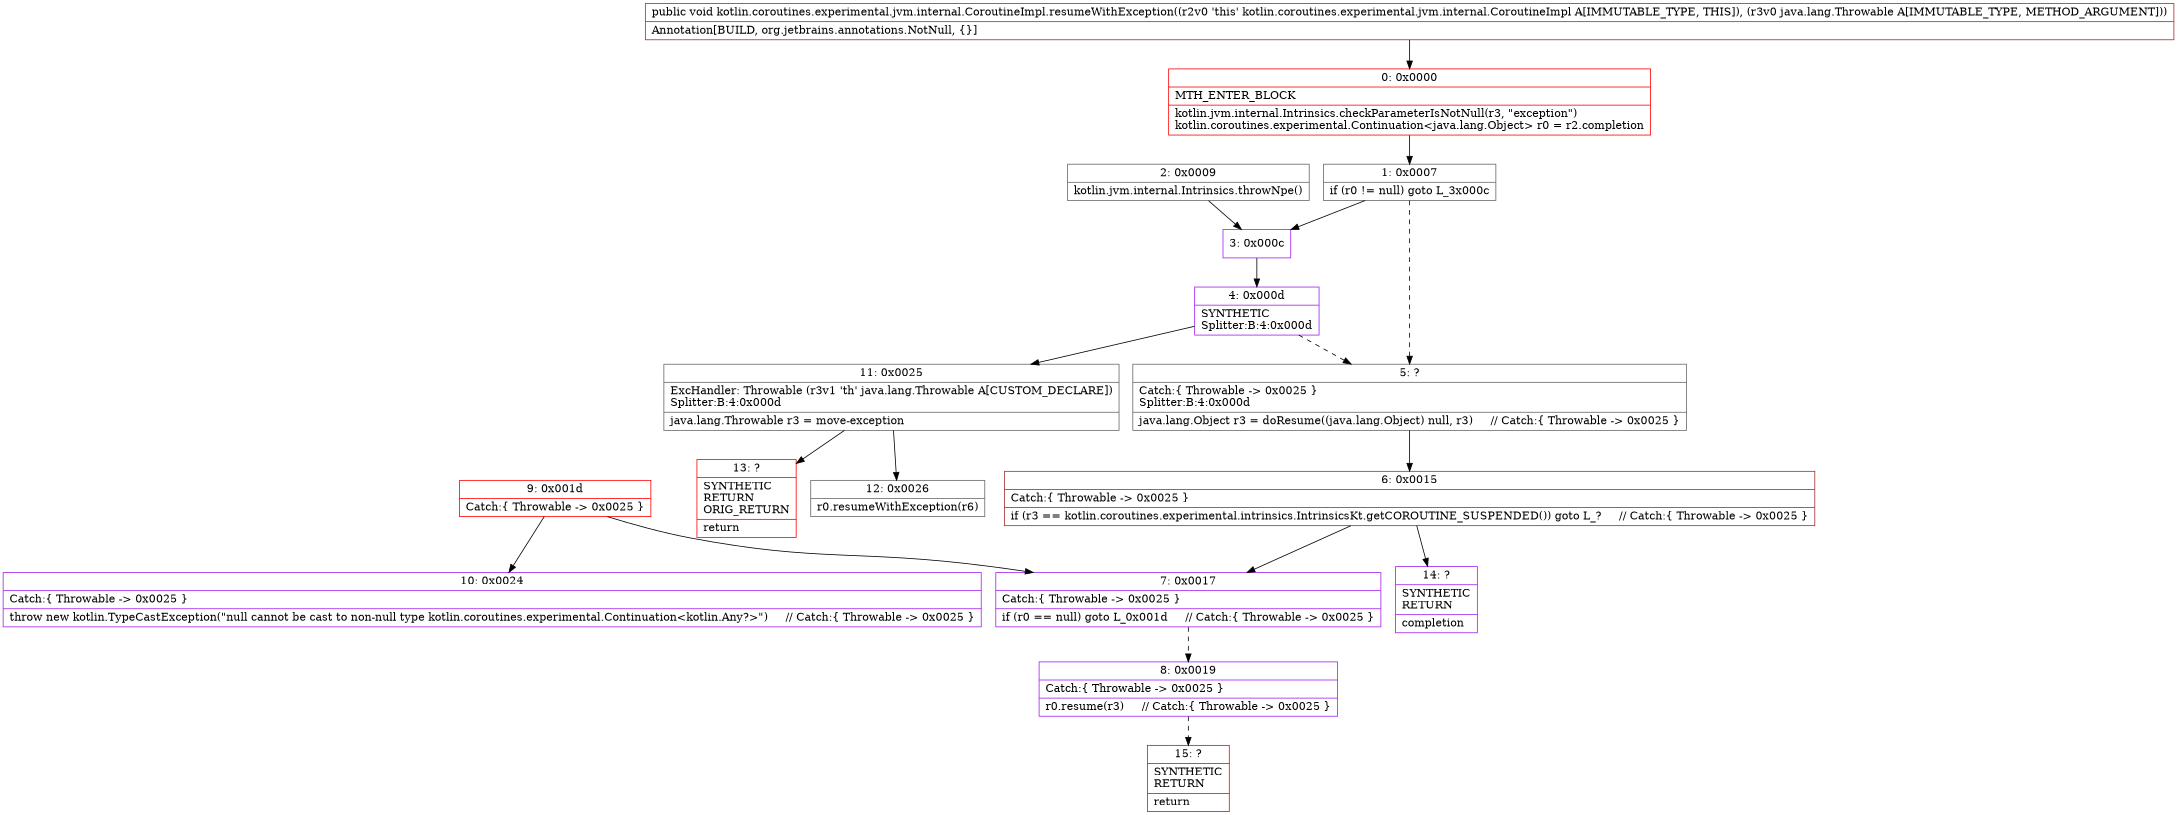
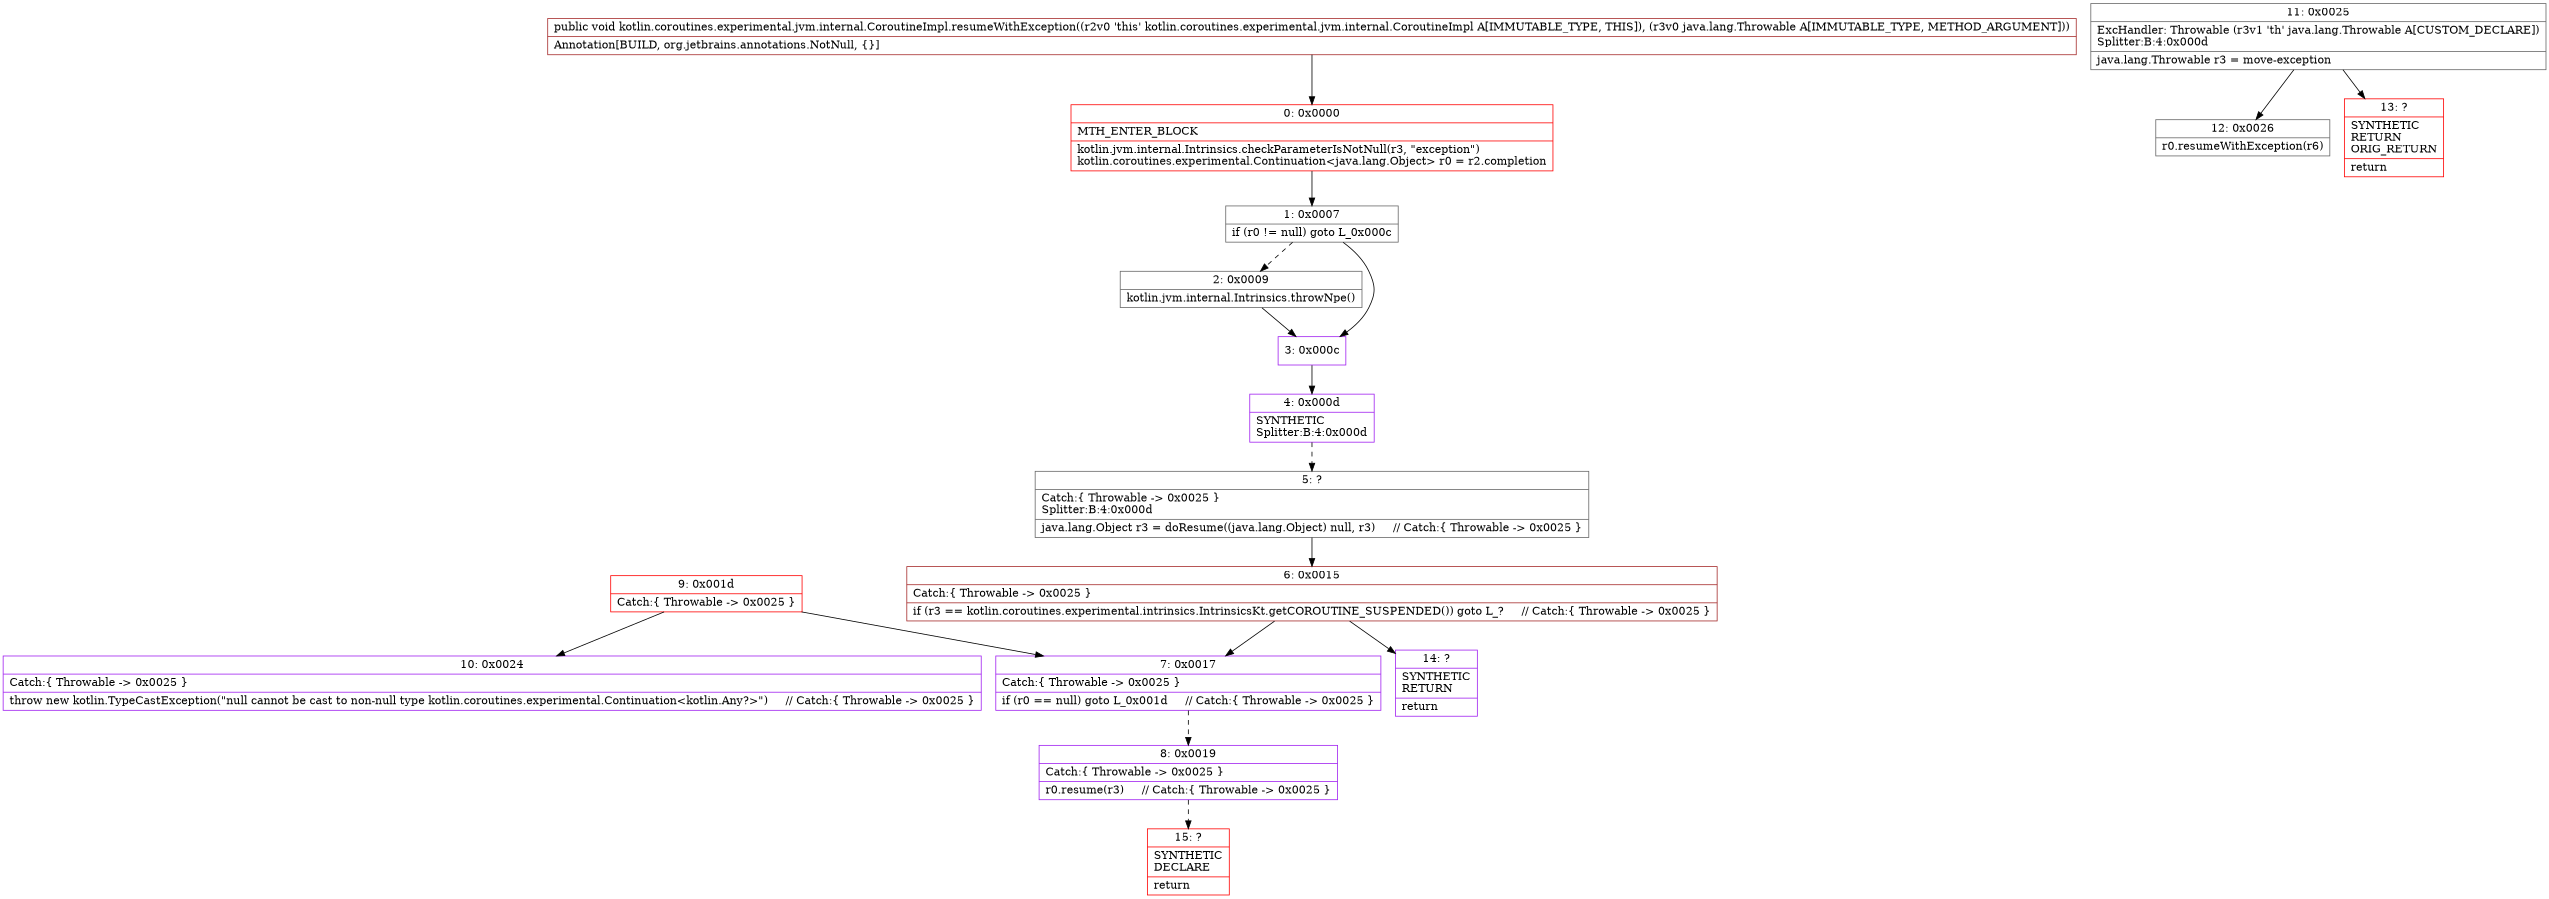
node "1: 0x0007": text "if (r0 != null) goto L_3x000c" -> "if (r0 != null) goto L_0x000c"
edge "1: 0x0007" -> "5: ?": now "1: 0x0007" -> "2: 0x0009"
edge "4: 0x000d" -> "11: 0x0025": removed
node "14: ?": text "completion" -> "return"
node "15: ?": text "RETURN" -> "DECLARE"
